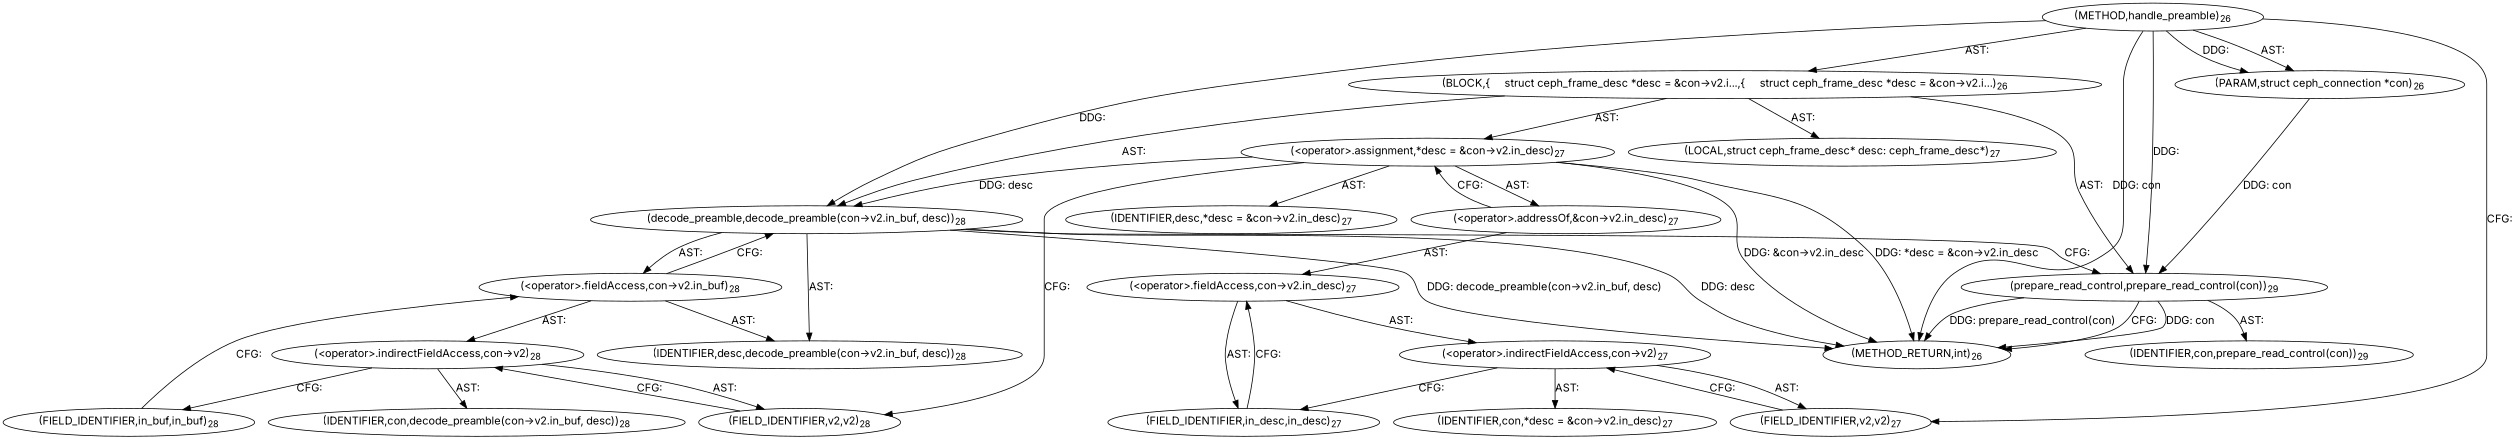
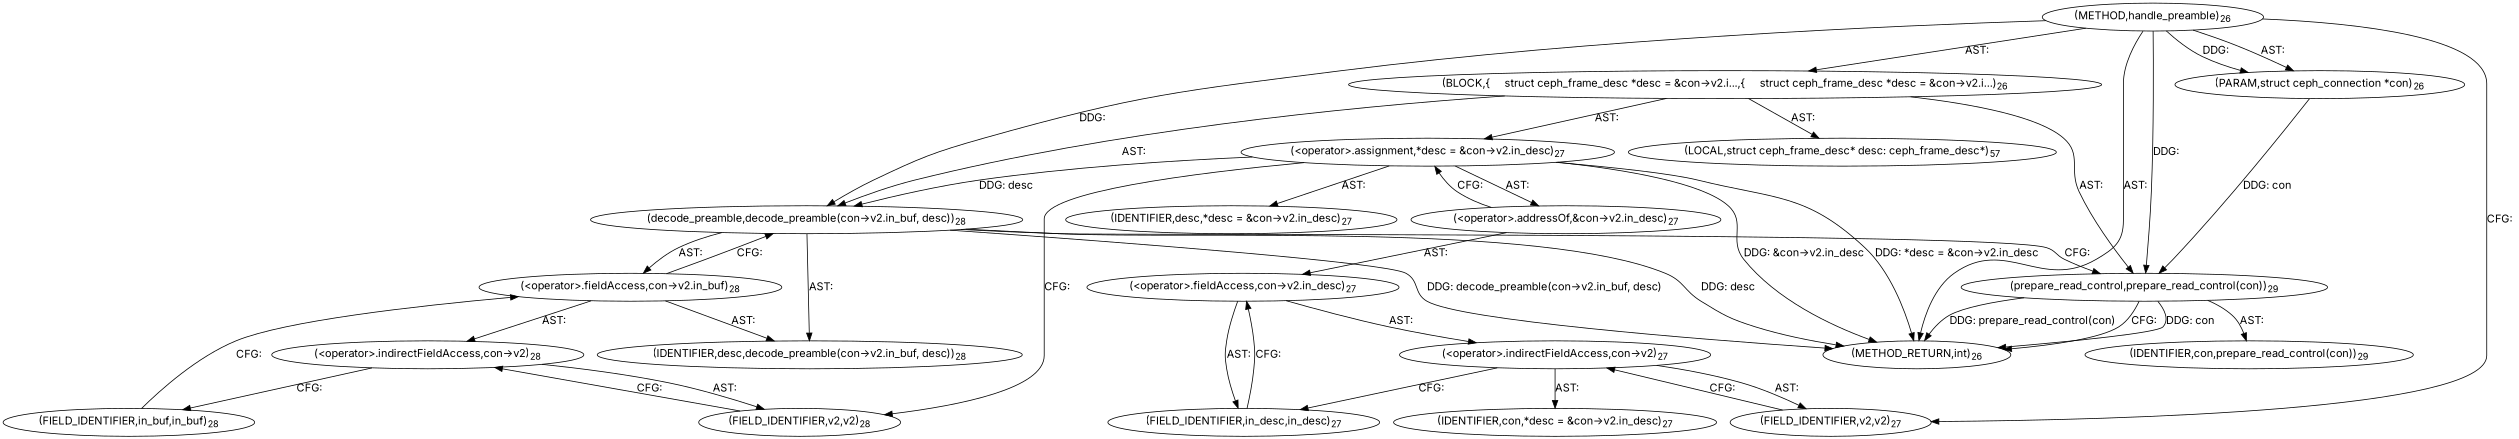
node "(LOCAL,struct ceph_frame_desc* desc: ceph_frame_desc*)": text "27" -> "57"
edge "(METHOD,handle_preamble)" -> "(METHOD_RETURN,int)": label "DDG: con" -> "AST: "
node "(IDENTIFIER,con,decode_preamble(con->v2.in_buf, desc))": removed
